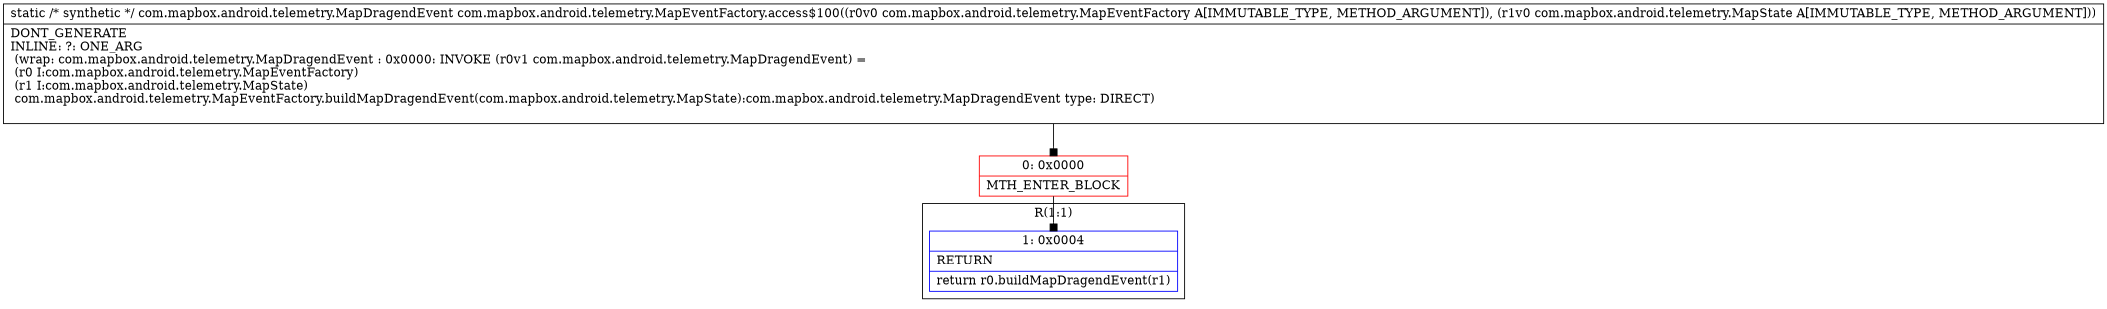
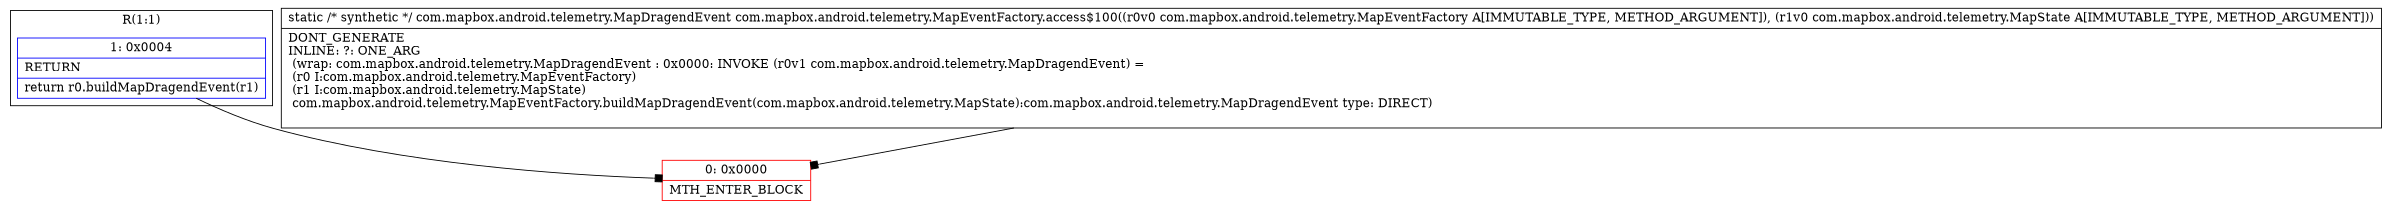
edge "0: 0x0000" -> "1: 0x0004": reversed
